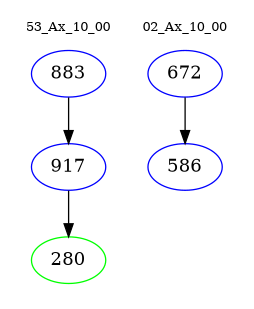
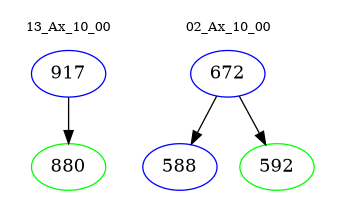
cluster "53_Ax_10_00": label "53_Ax_10_00" -> "13_Ax_10_00"
node "883": removed
node "586": label "586" -> "588"
node "592": added
node "280": label "280" -> "880"
